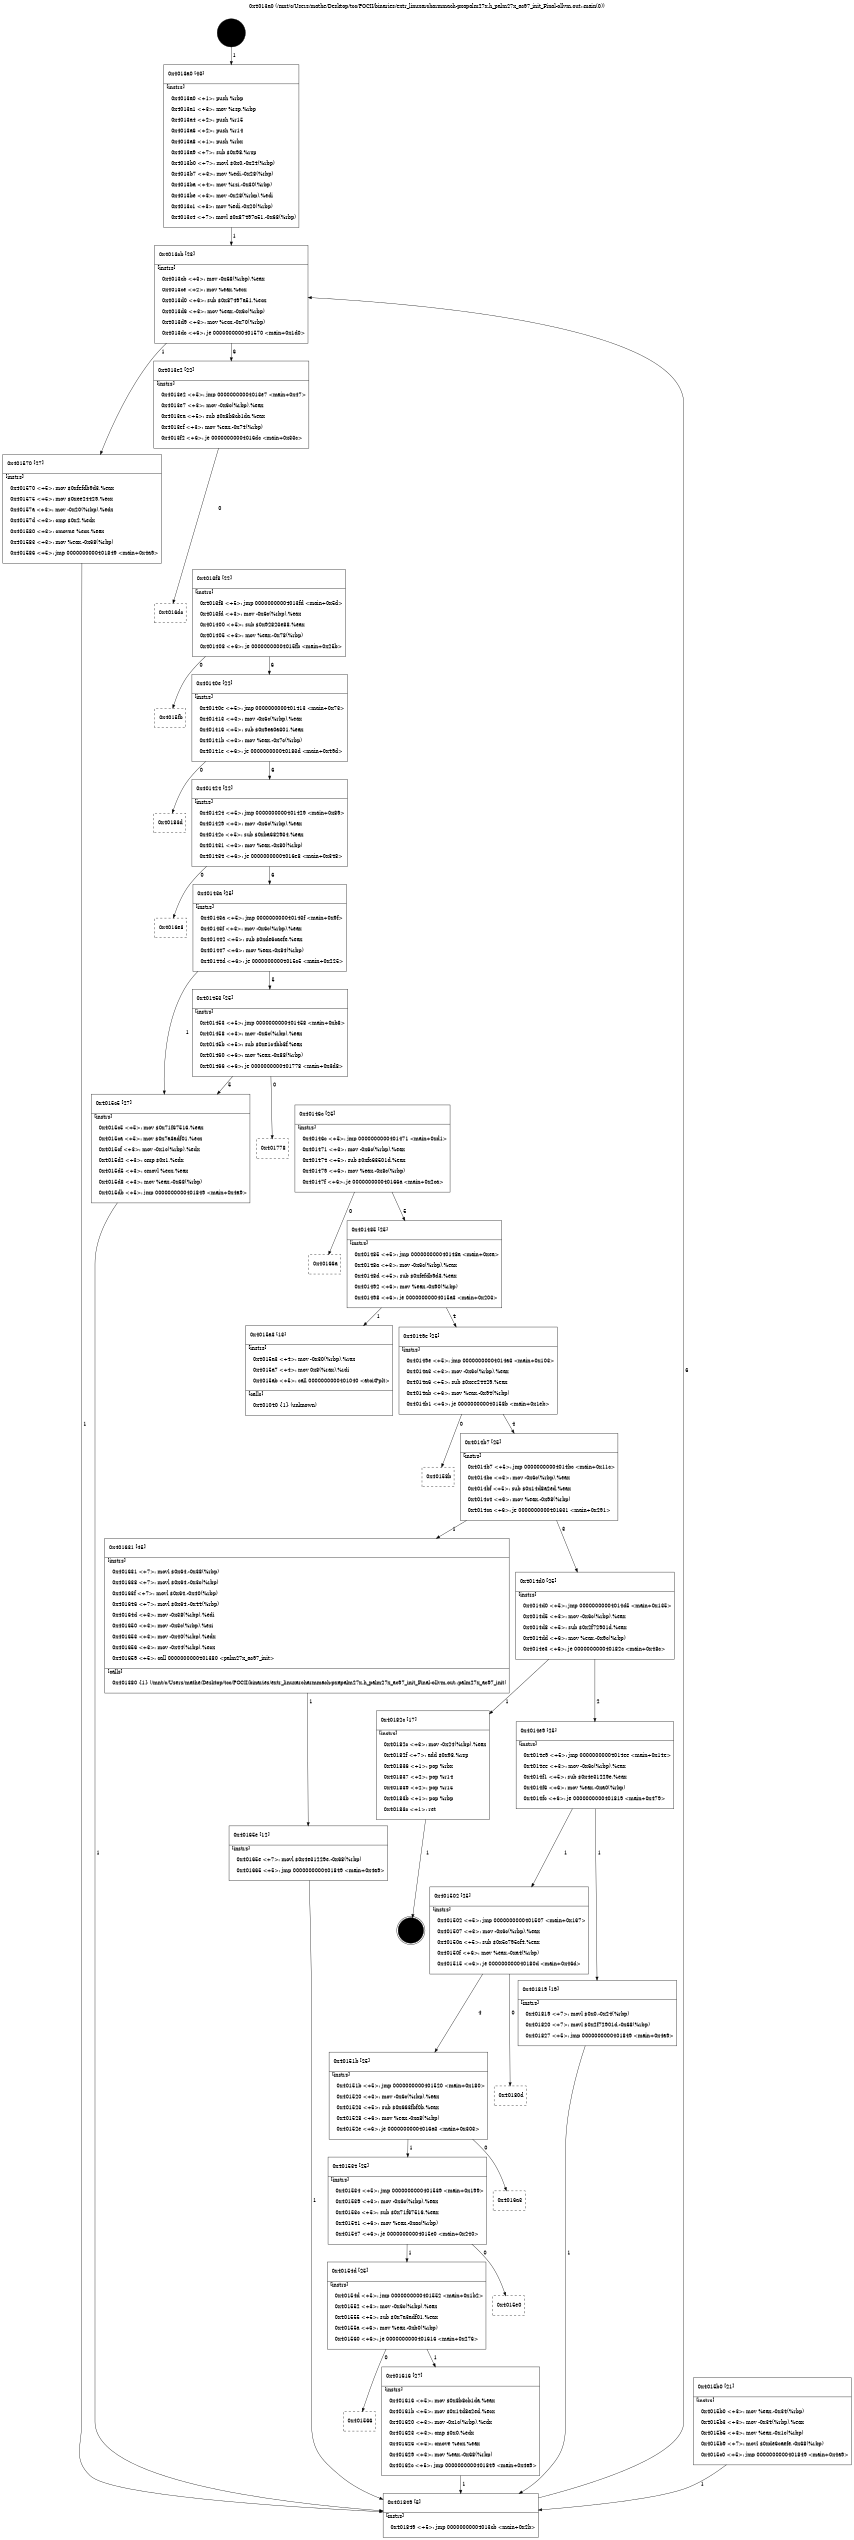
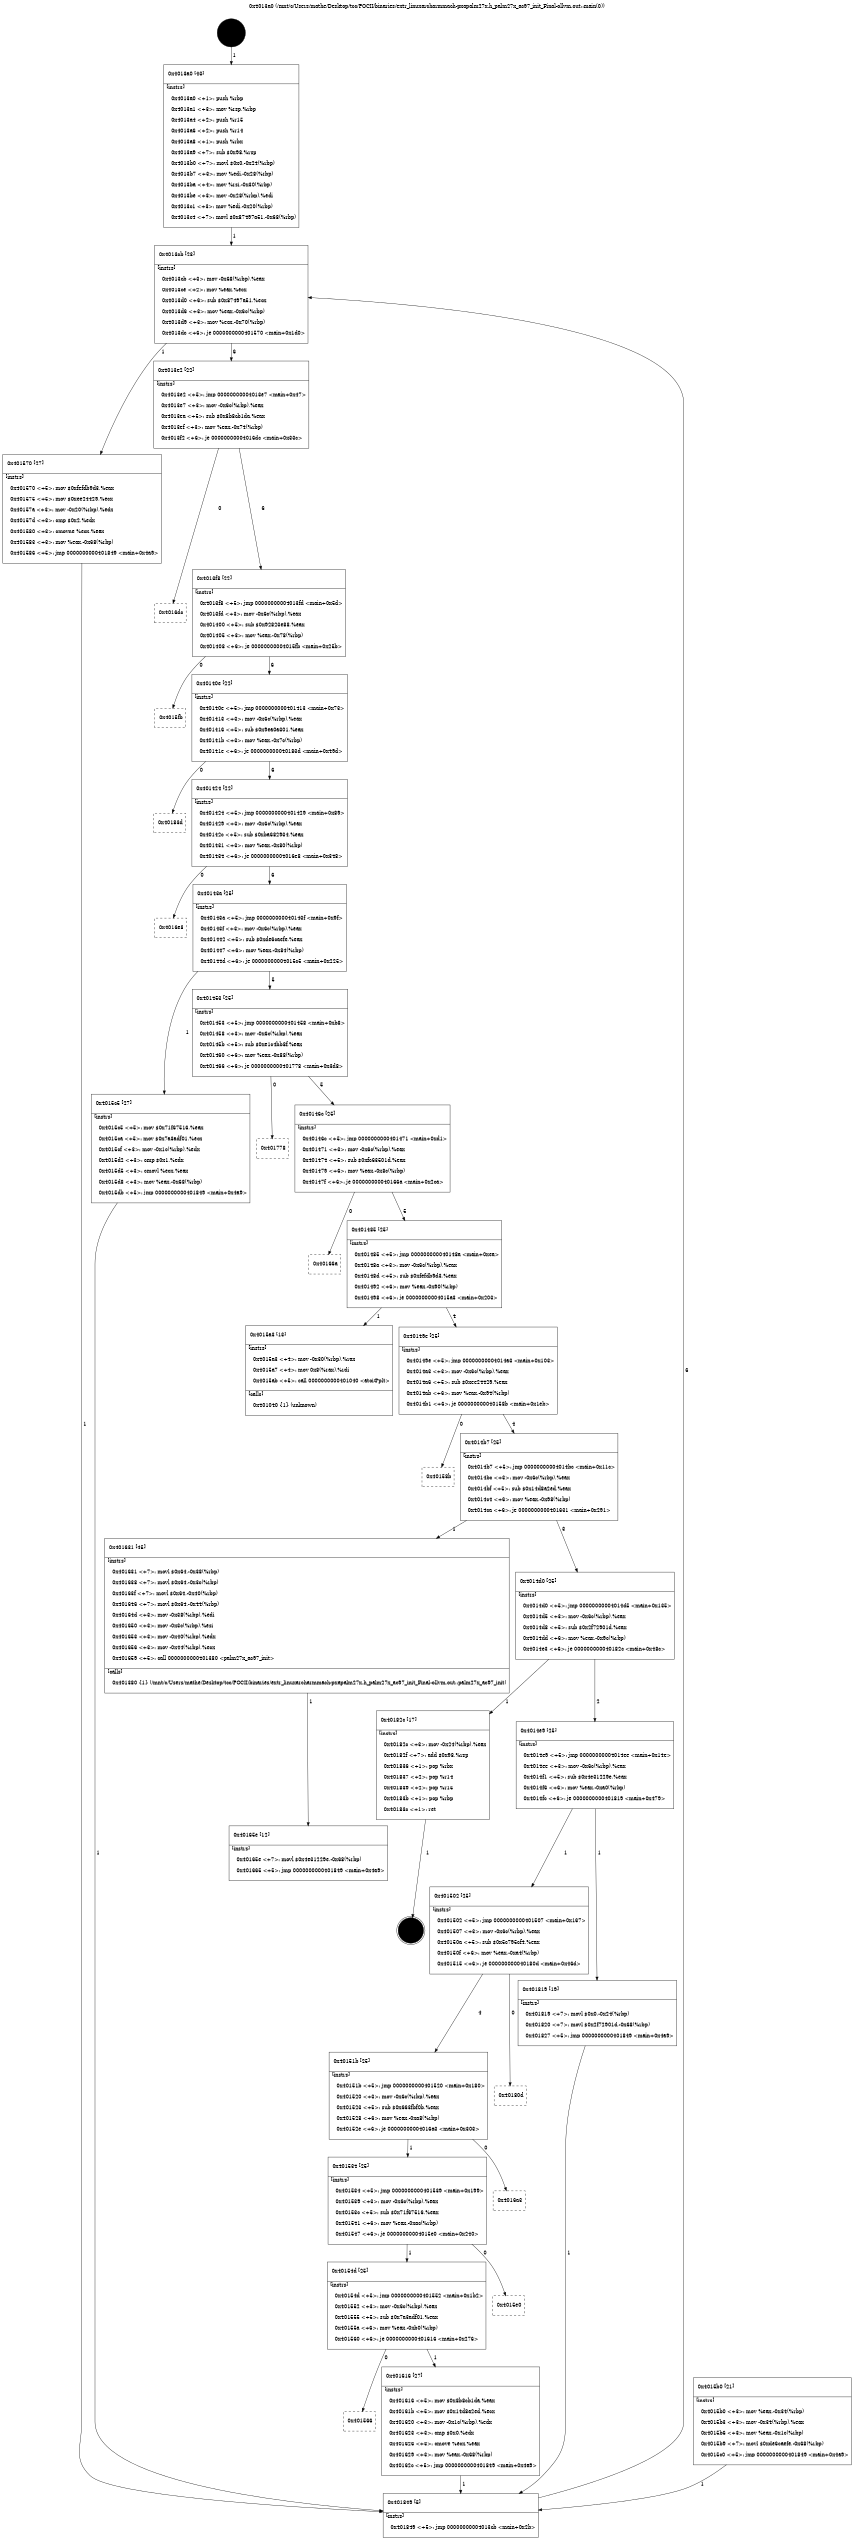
edge "0x4013e2 [22]" -> "0x4013f8 [22]": added, label "6"
edge "0x401453 [25]" -> "0x4015c5 [27]": now "0x401453 [25]" -> "0x40146c [25]"
edge "0x40165e [12]" -> "0x401849 [5]": removed, label "1"
